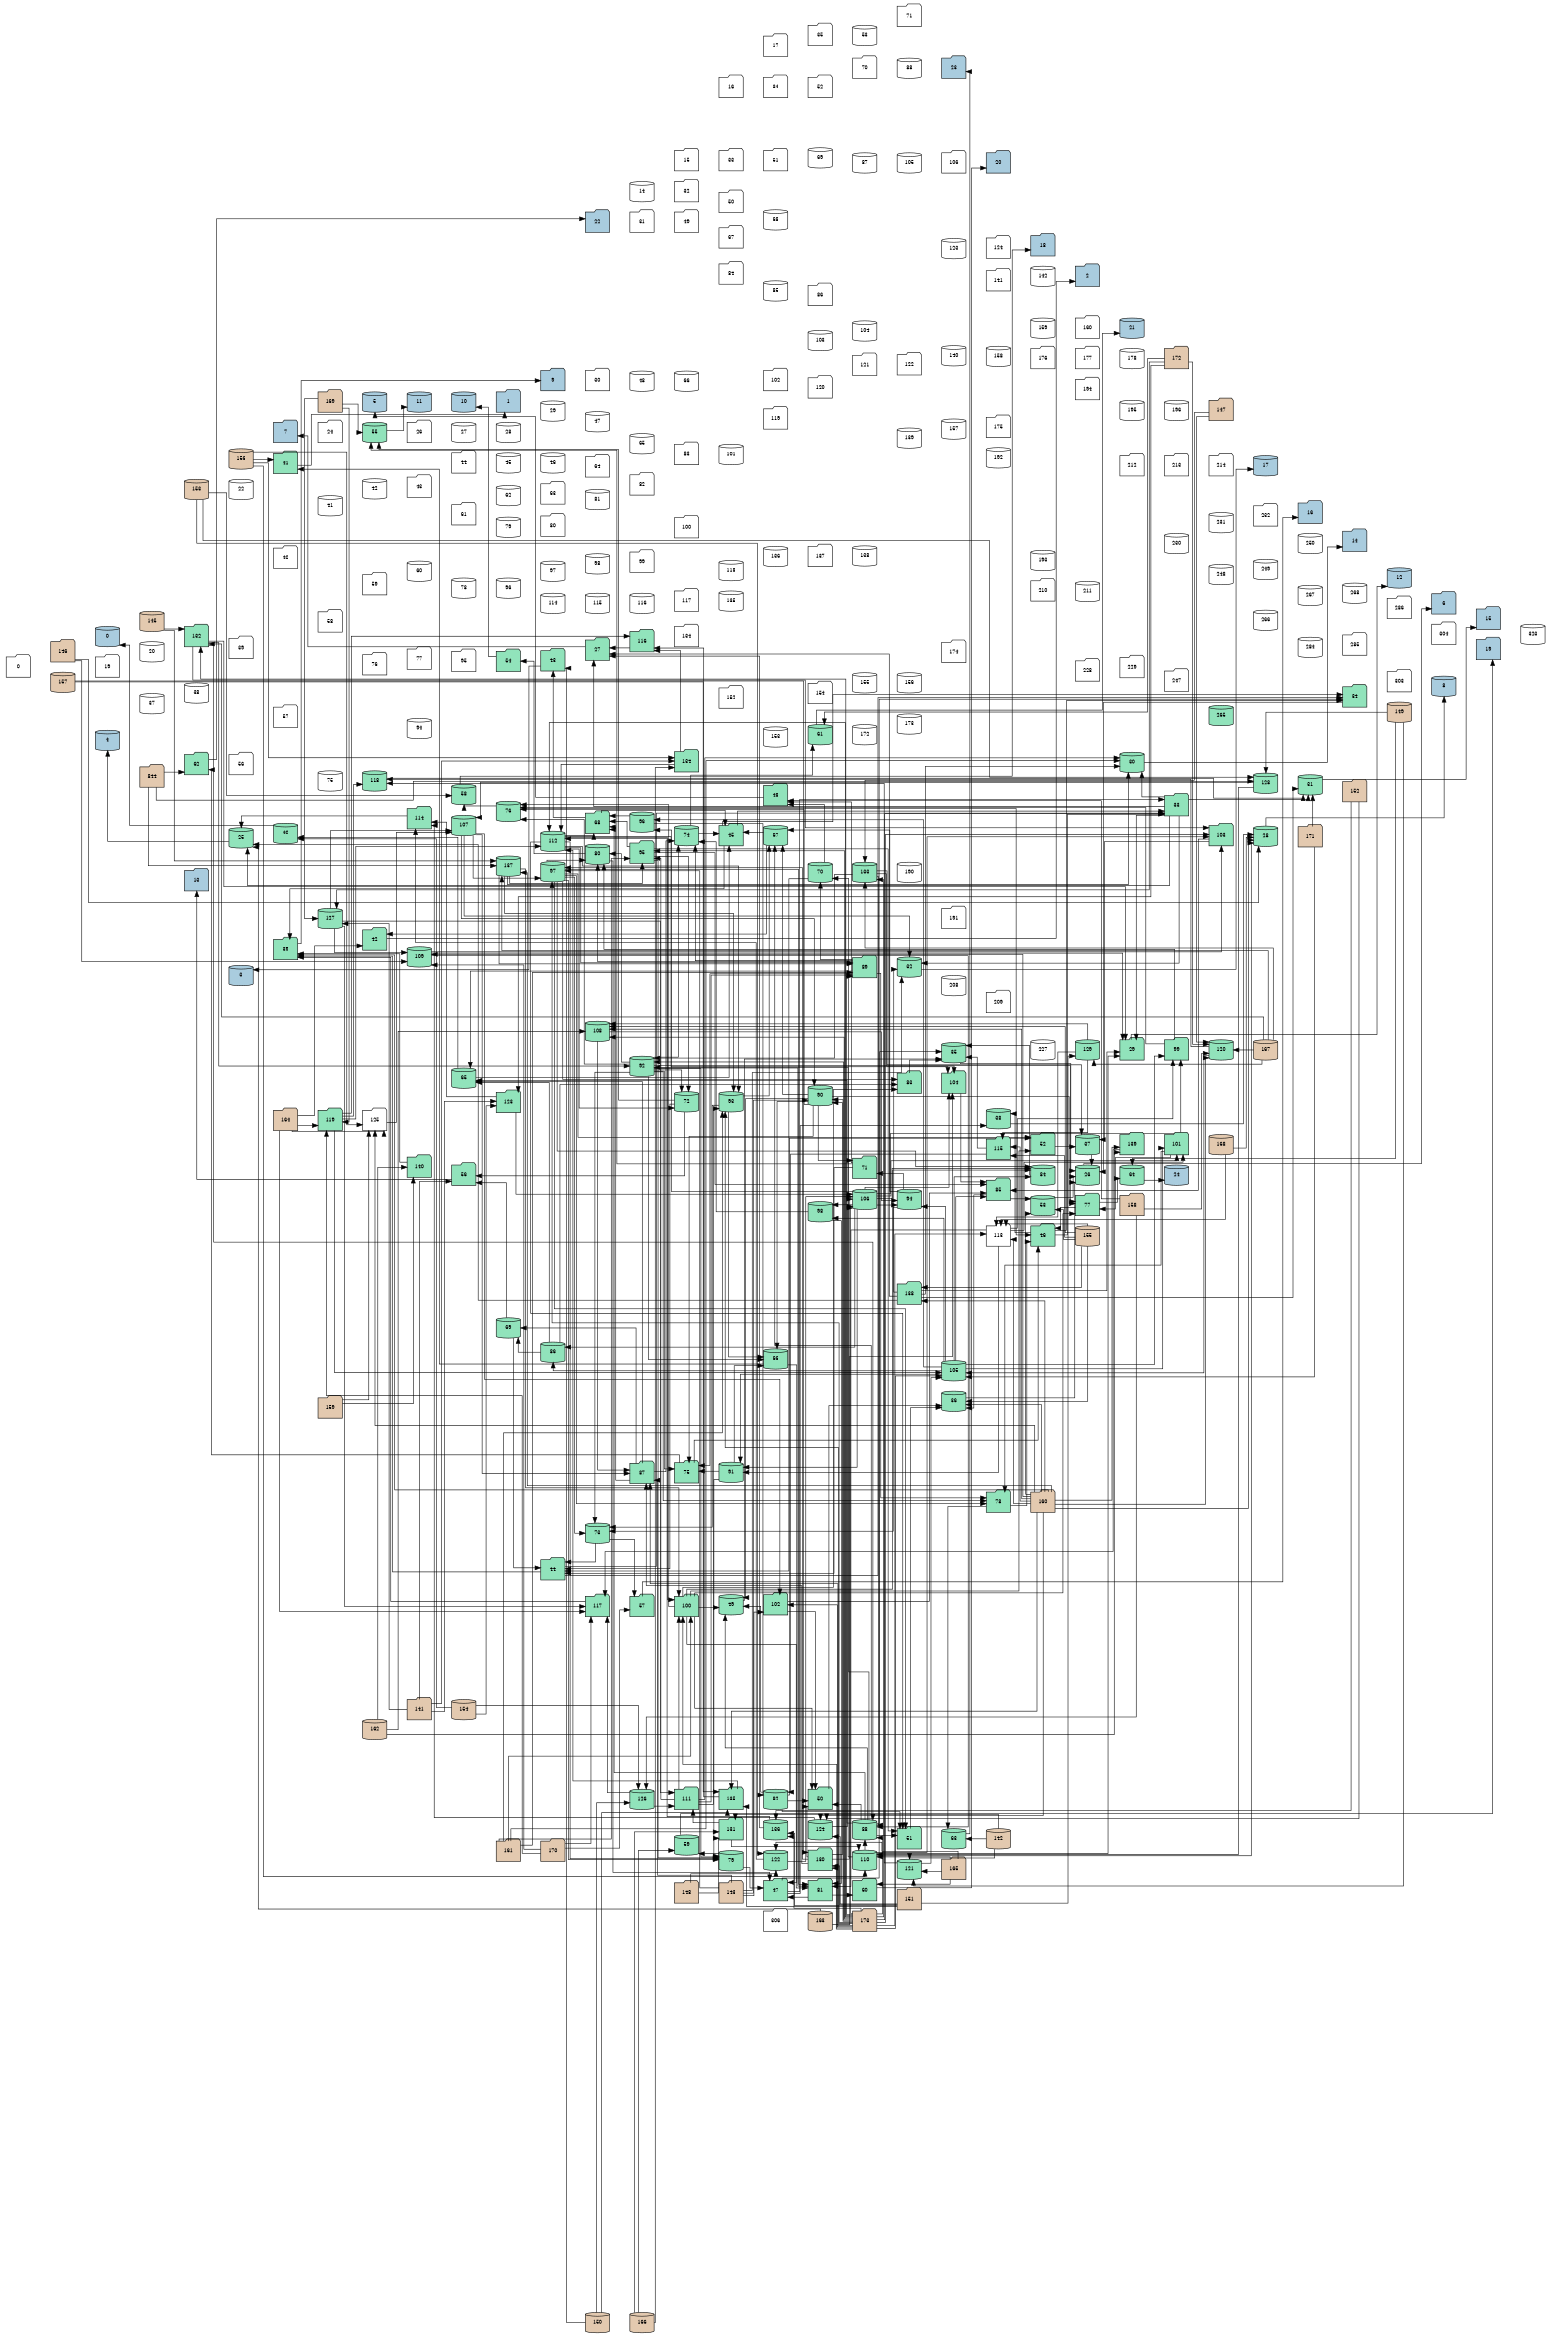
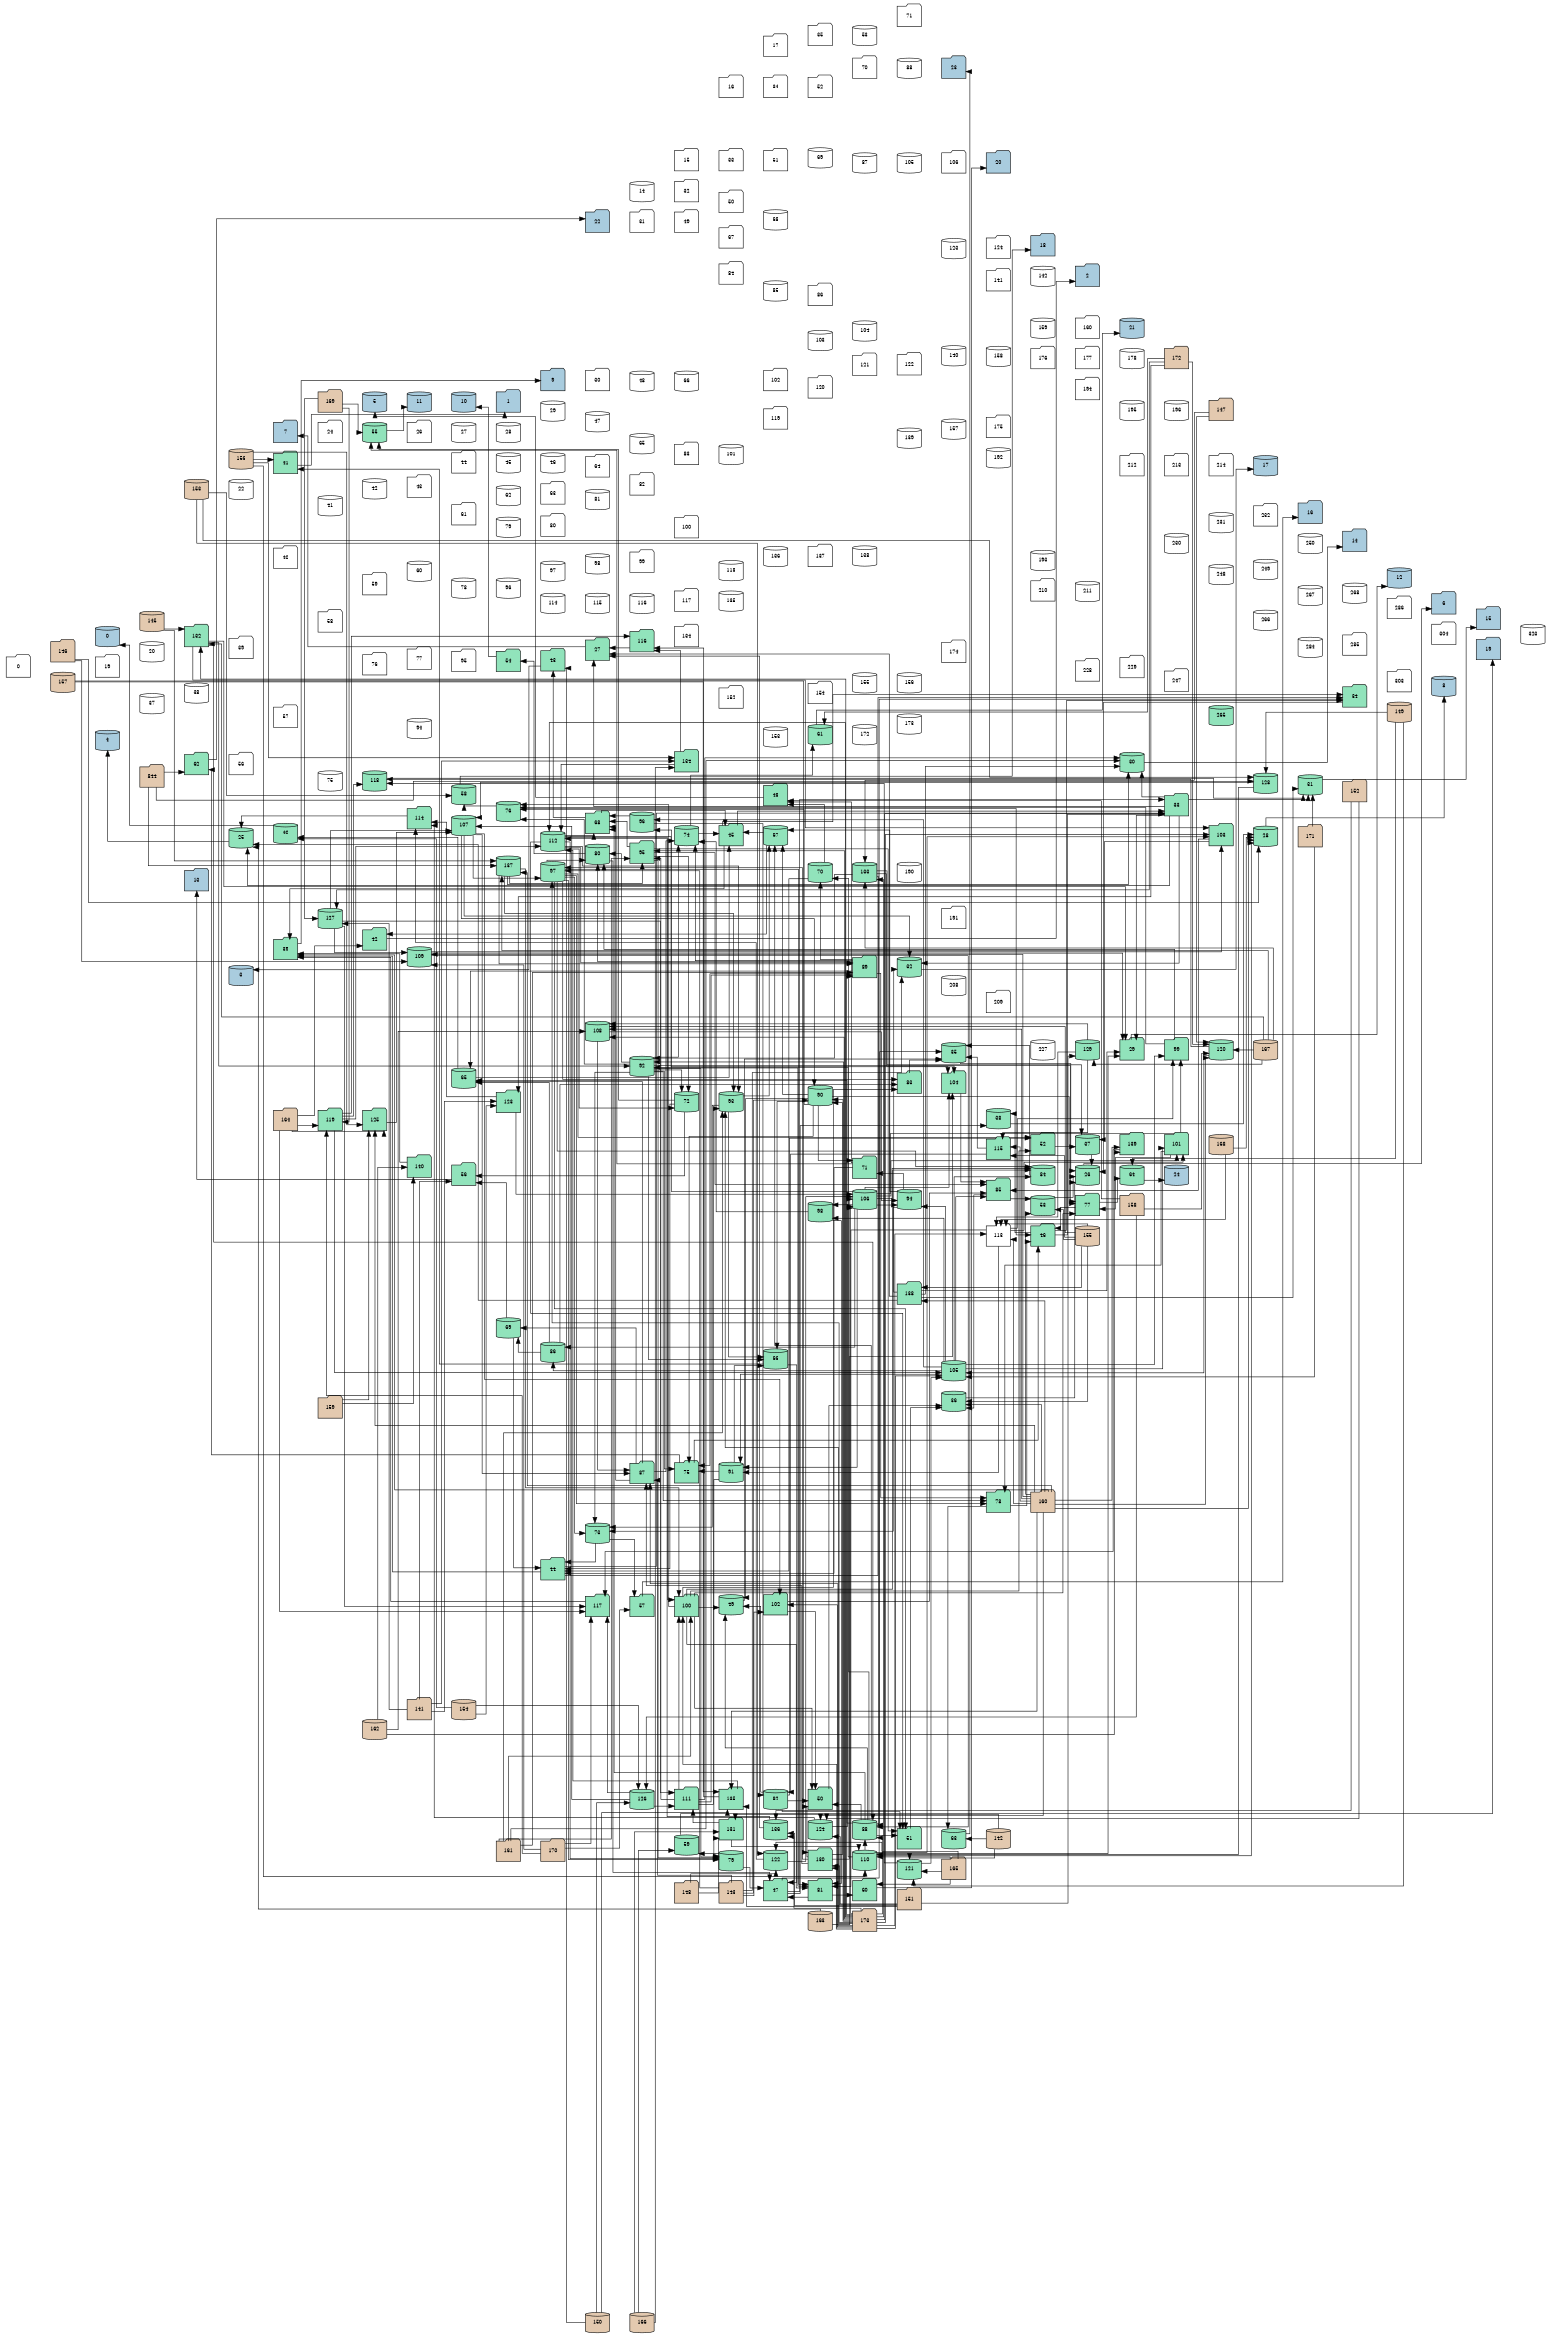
node "125": fillcolor #ffffff -> #91e3bb
edge "126" -> "107": added
node "306": removed
